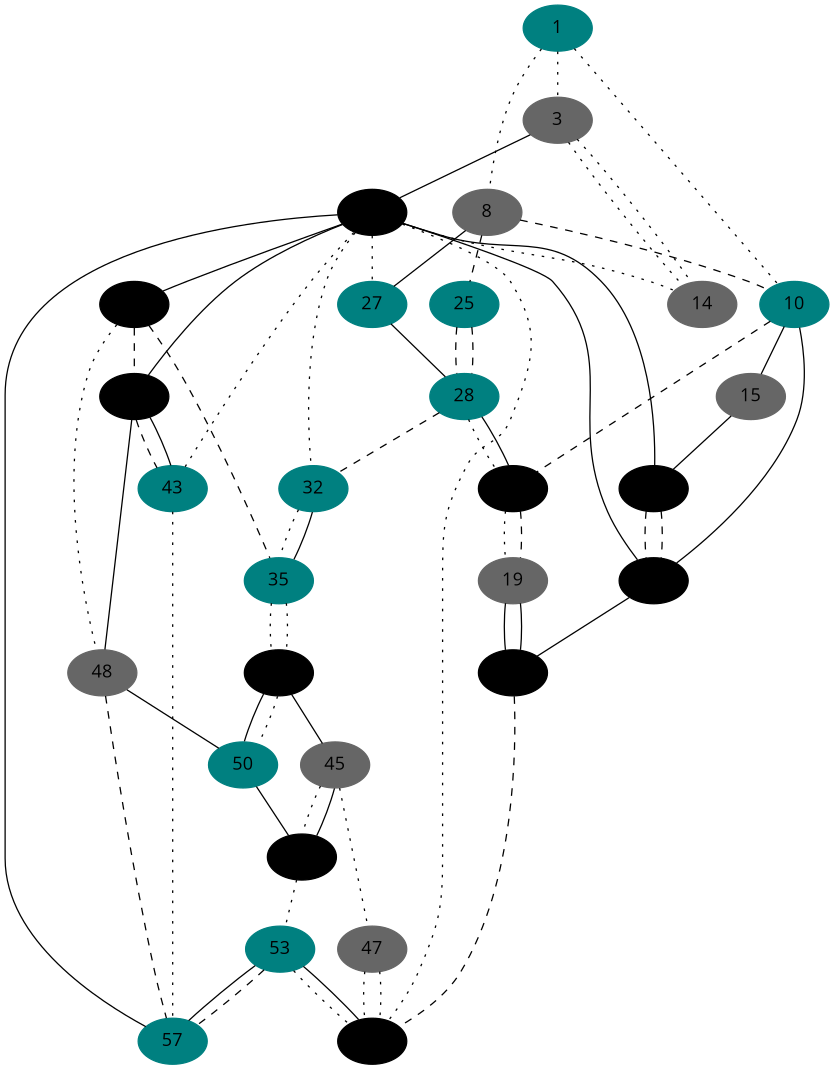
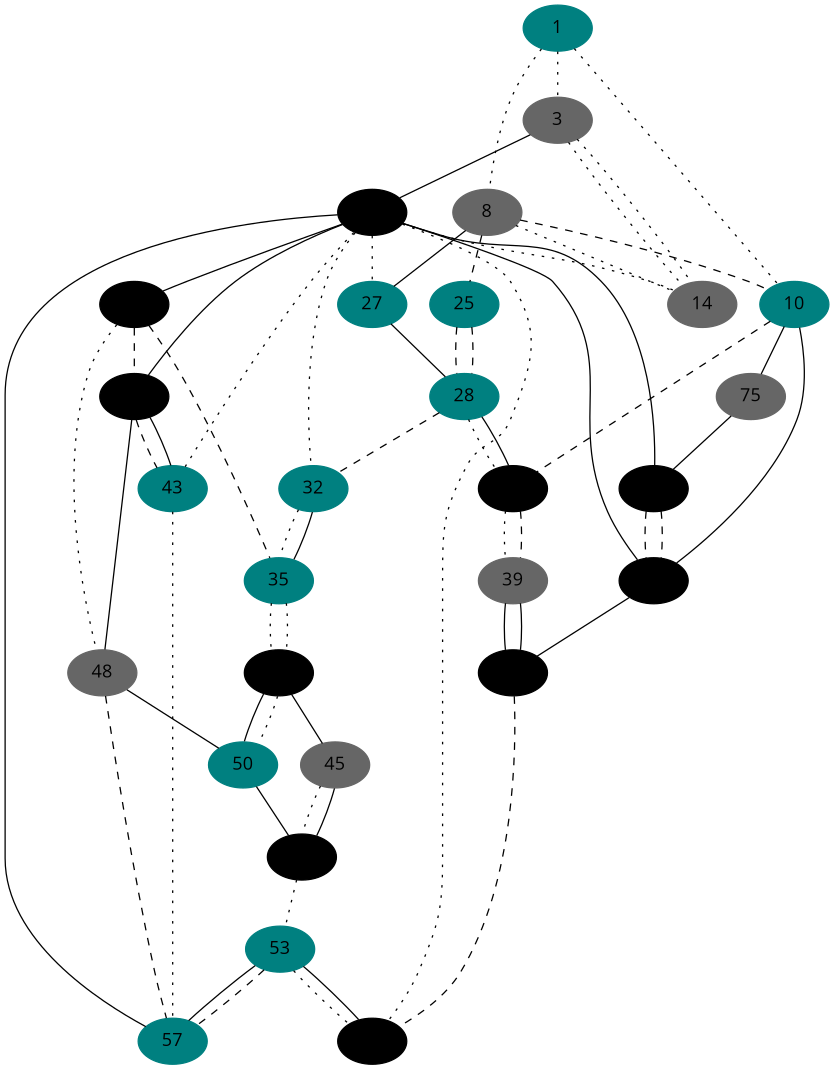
edge "8" -- "14": added
node "15": label "15" -> "75"
node "19": label "19" -> "39"
node "47": removed
